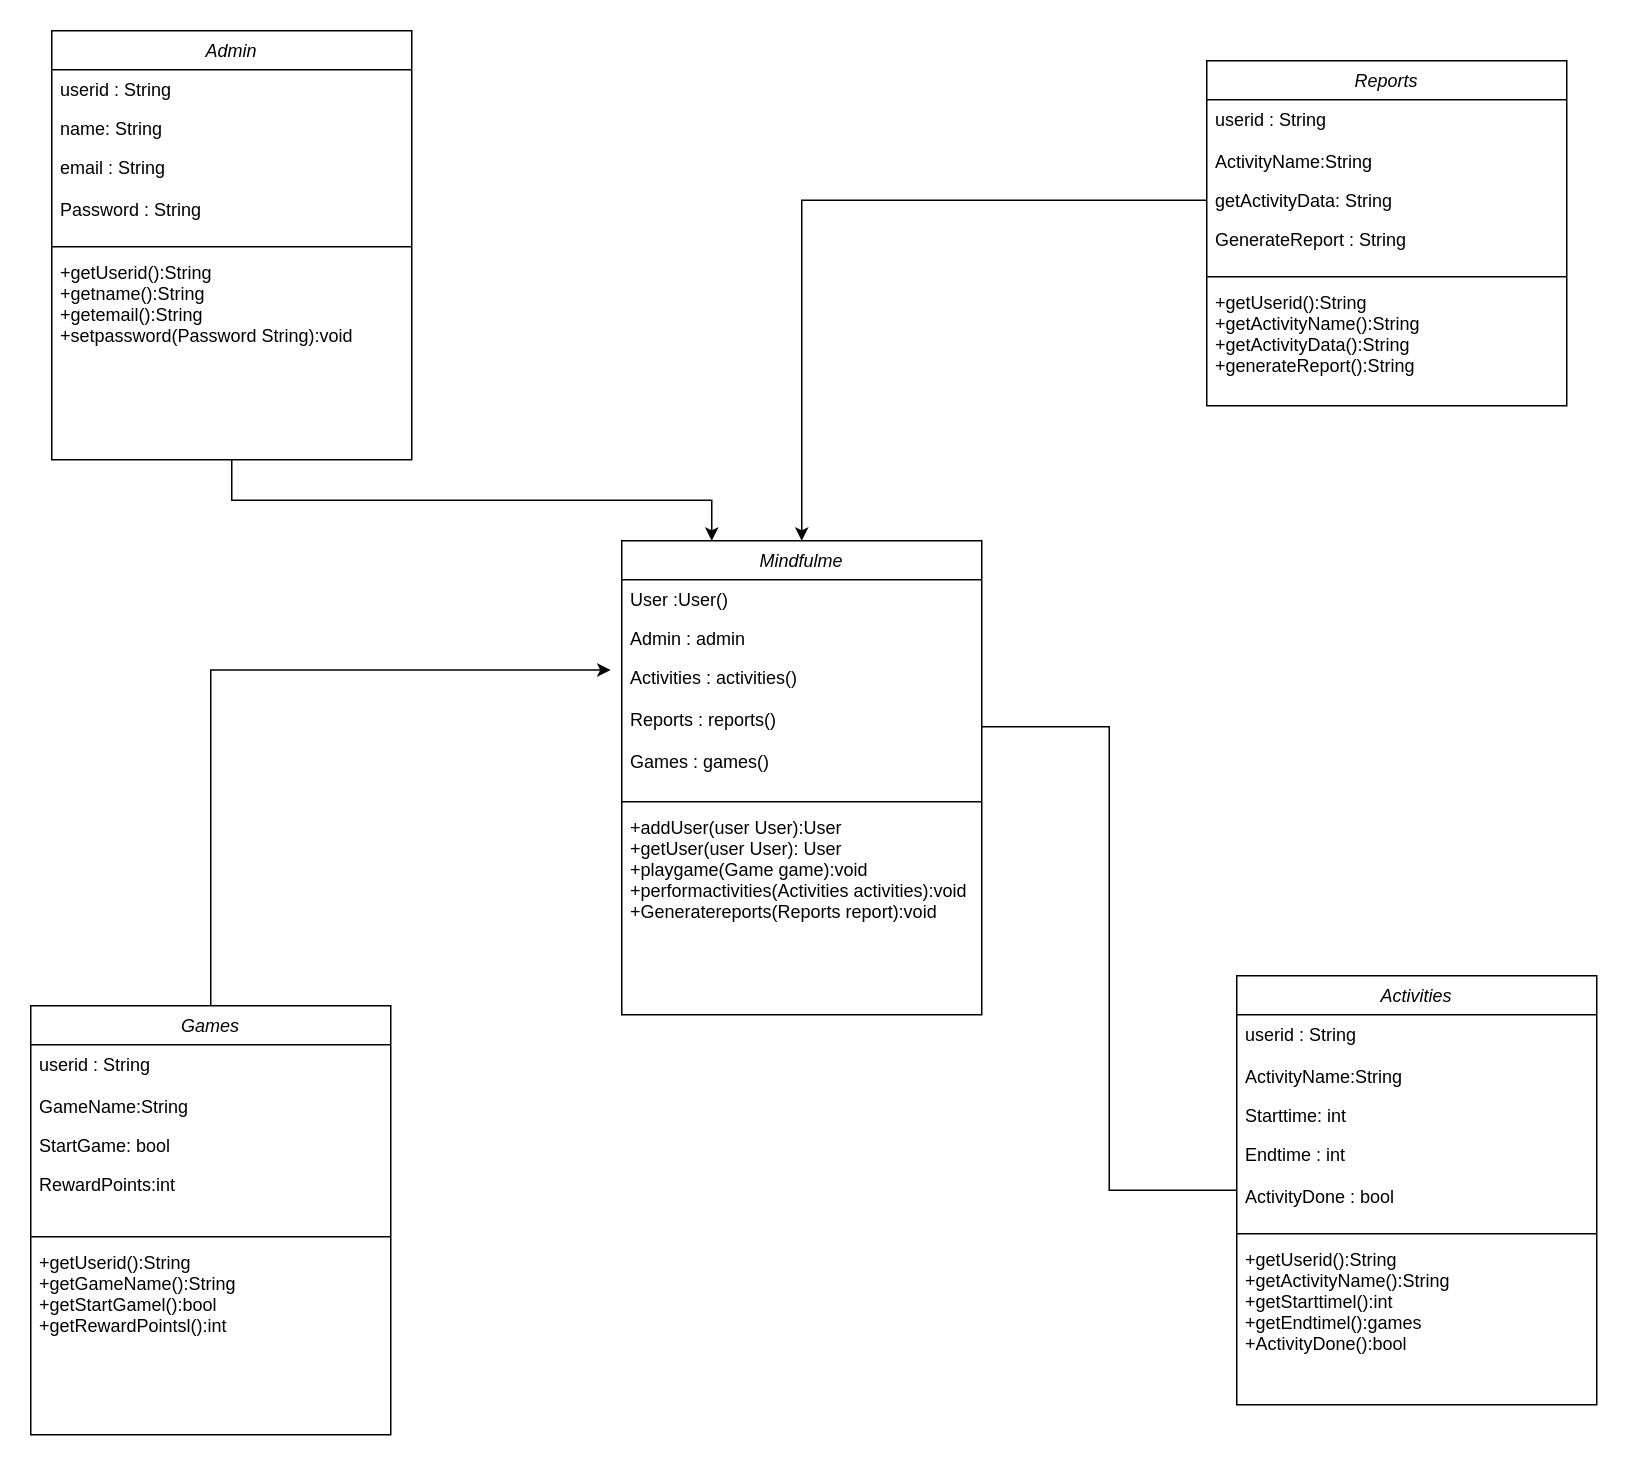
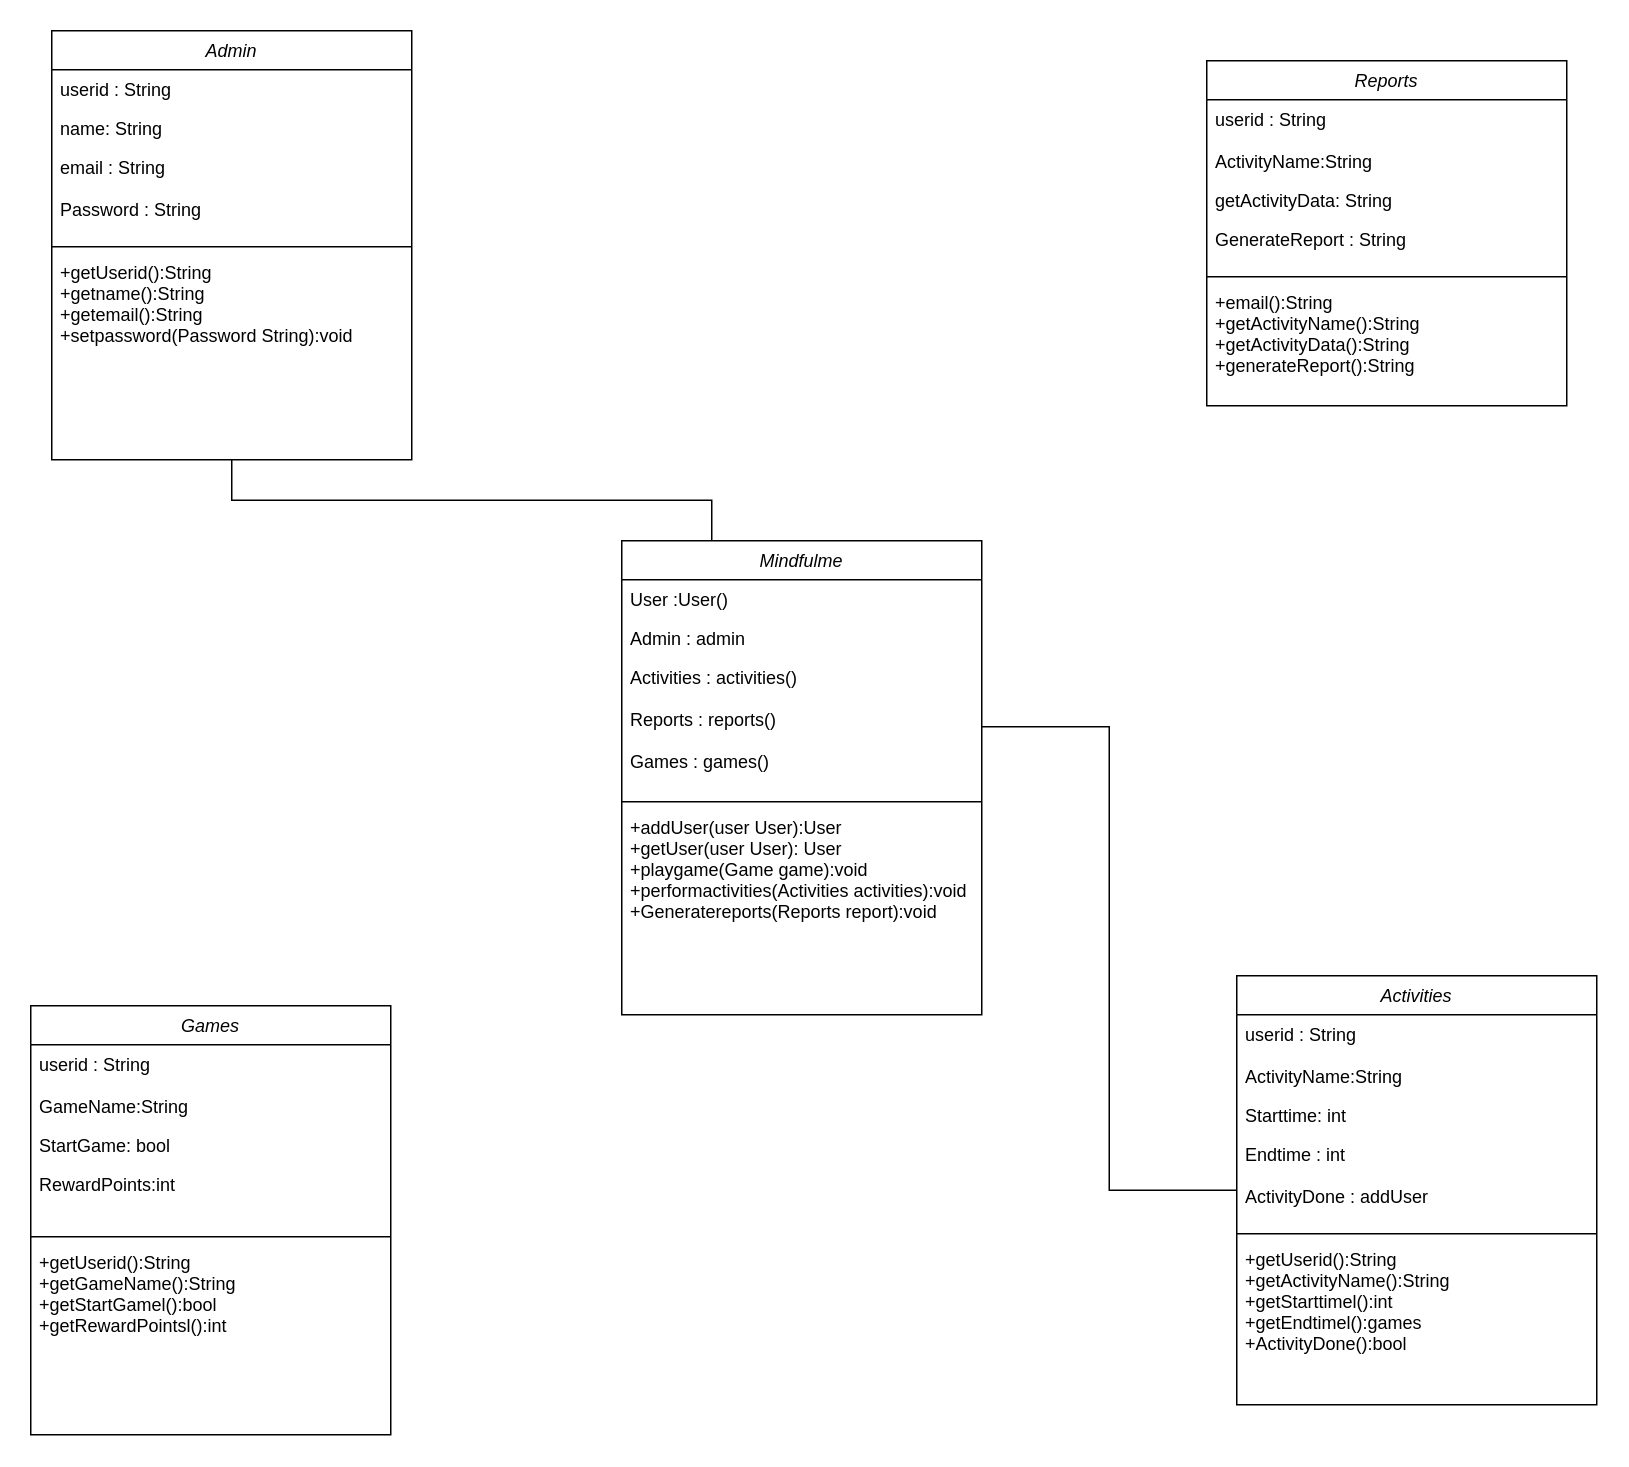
edge "getActivityData: String" -> "Mindfulme": removed
node "+getUserid():String +getActivityName():String +getActivityData():String +generateReport():String": label "+getUserid():String +getActivityName():String +getActivityData():String +generateReport():String" -> "+email():String +getActivityName():String +getActivityData():String +generateReport():String"
edge "Admin" -> "Mindfulme": arrowhead classic -> none
edge "Games" -> "Activities : activities() Reports : reports() Games : games()": removed
node "Endtime : int ActivityDone : bool": label "Endtime : int ActivityDone : bool" -> "Endtime : int ActivityDone : addUser"
